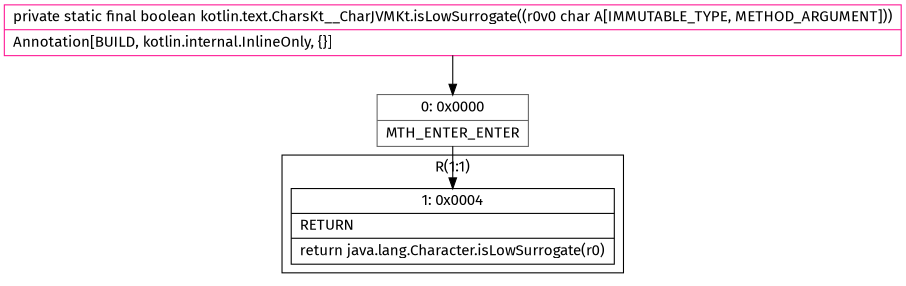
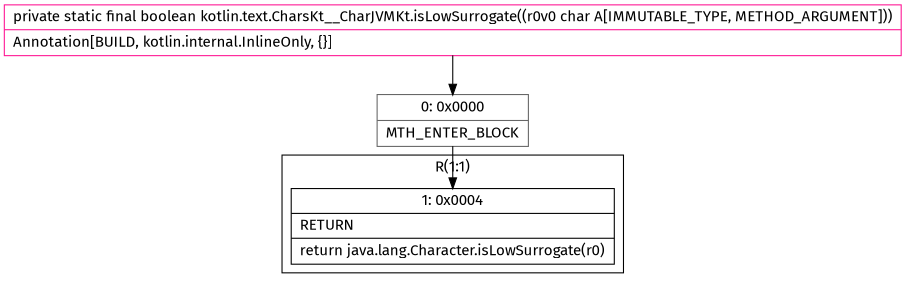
node "0: 0x0000": text "MTH_ENTER_ENTER" -> "MTH_ENTER_BLOCK"
